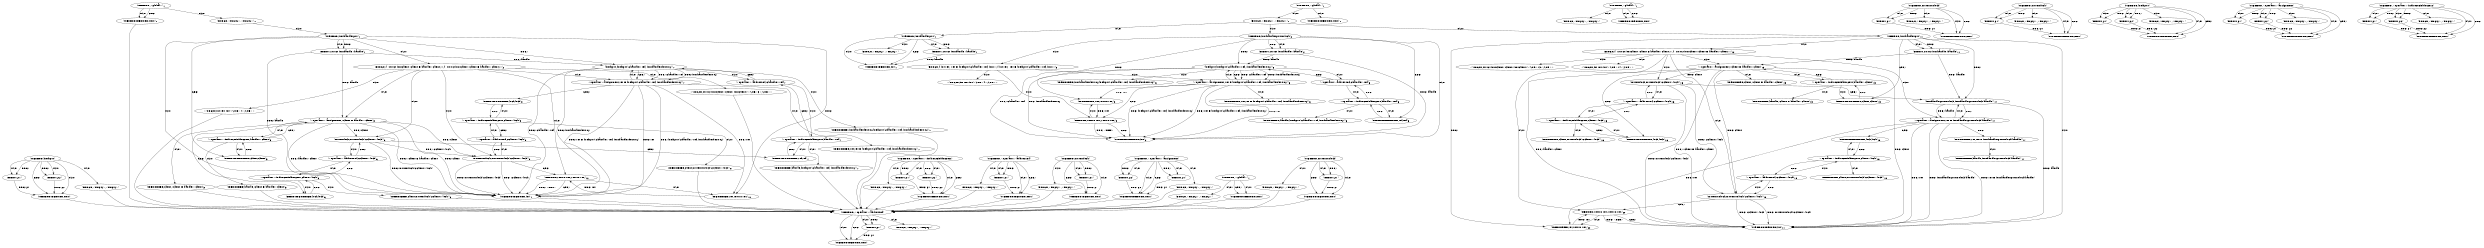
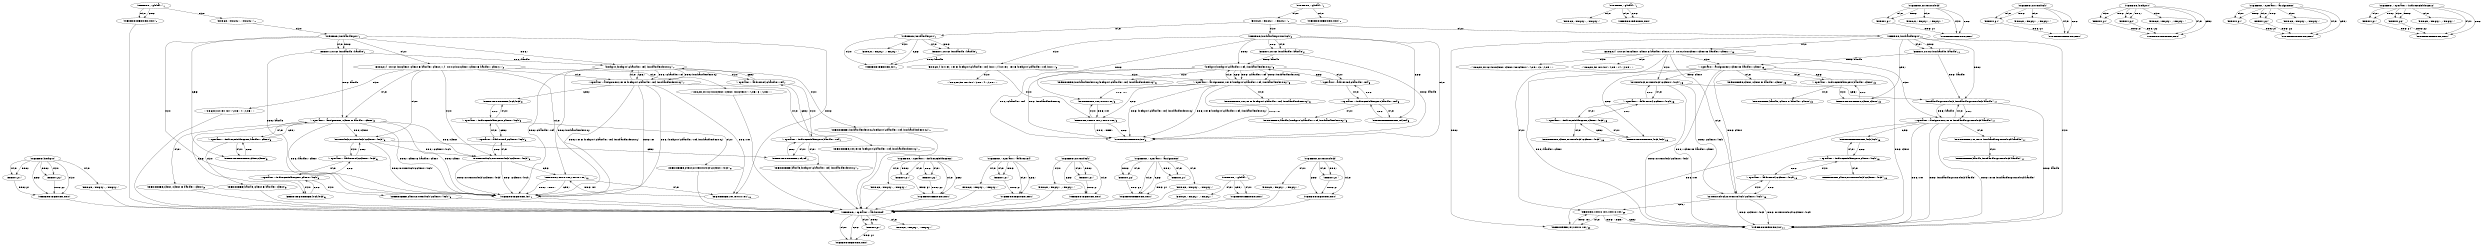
edge "(<operator>.assignment,ret = ion_handle_put_nolock(handle))" -> "(IDENTIFIER,ret,ret = ion_handle_put_nolock(handle))": label "DDG: " -> "AST: "
